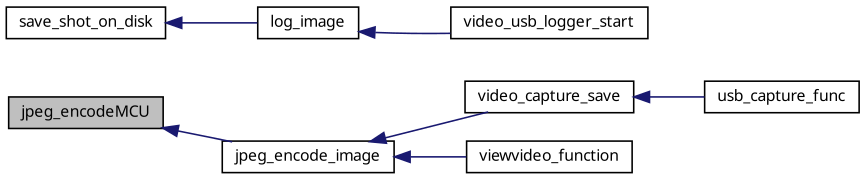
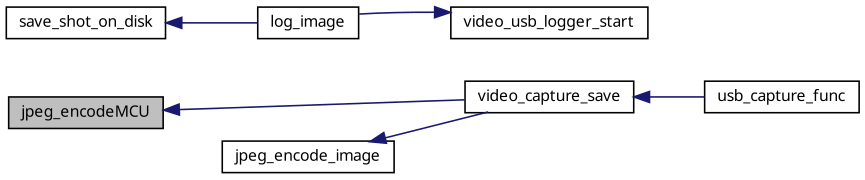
edge "video_usb_logger_start" -> "log_image": reversed
edge "jpeg_encode_image" -> "jpeg_encodeMCU": now "video_capture_save" -> "jpeg_encodeMCU"
node "viewvideo_function": removed
